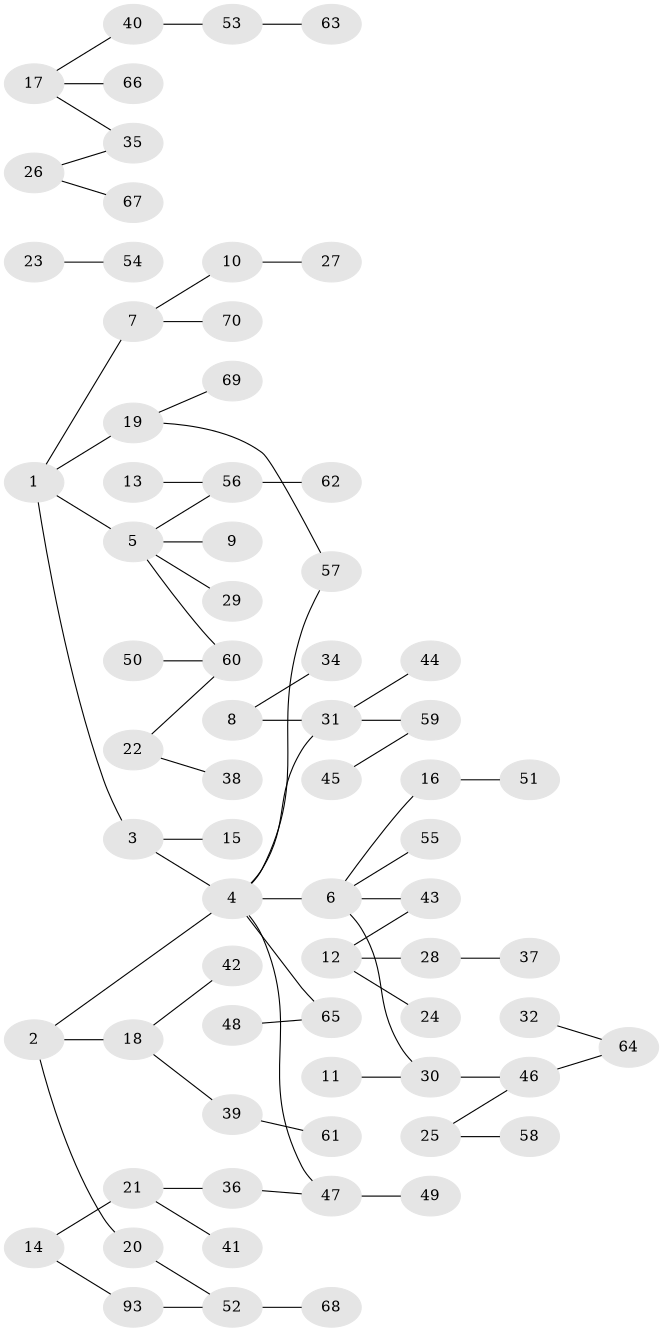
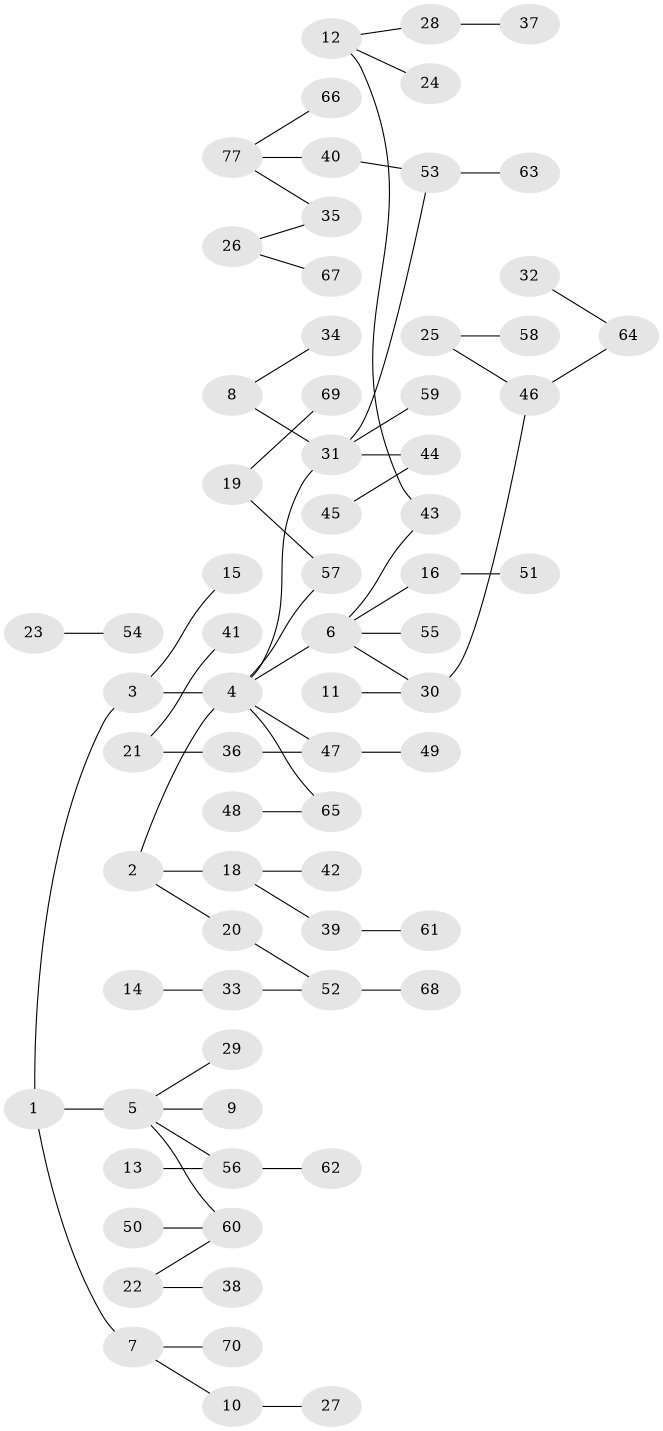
node "17": label "17" -> "77"
edge "53" -- "31": added
edge "19" -- "1": removed
edge "59" -- "45": now "44" -- "45"
edge "21" -- "14": removed
node "93": label "93" -> "33"
